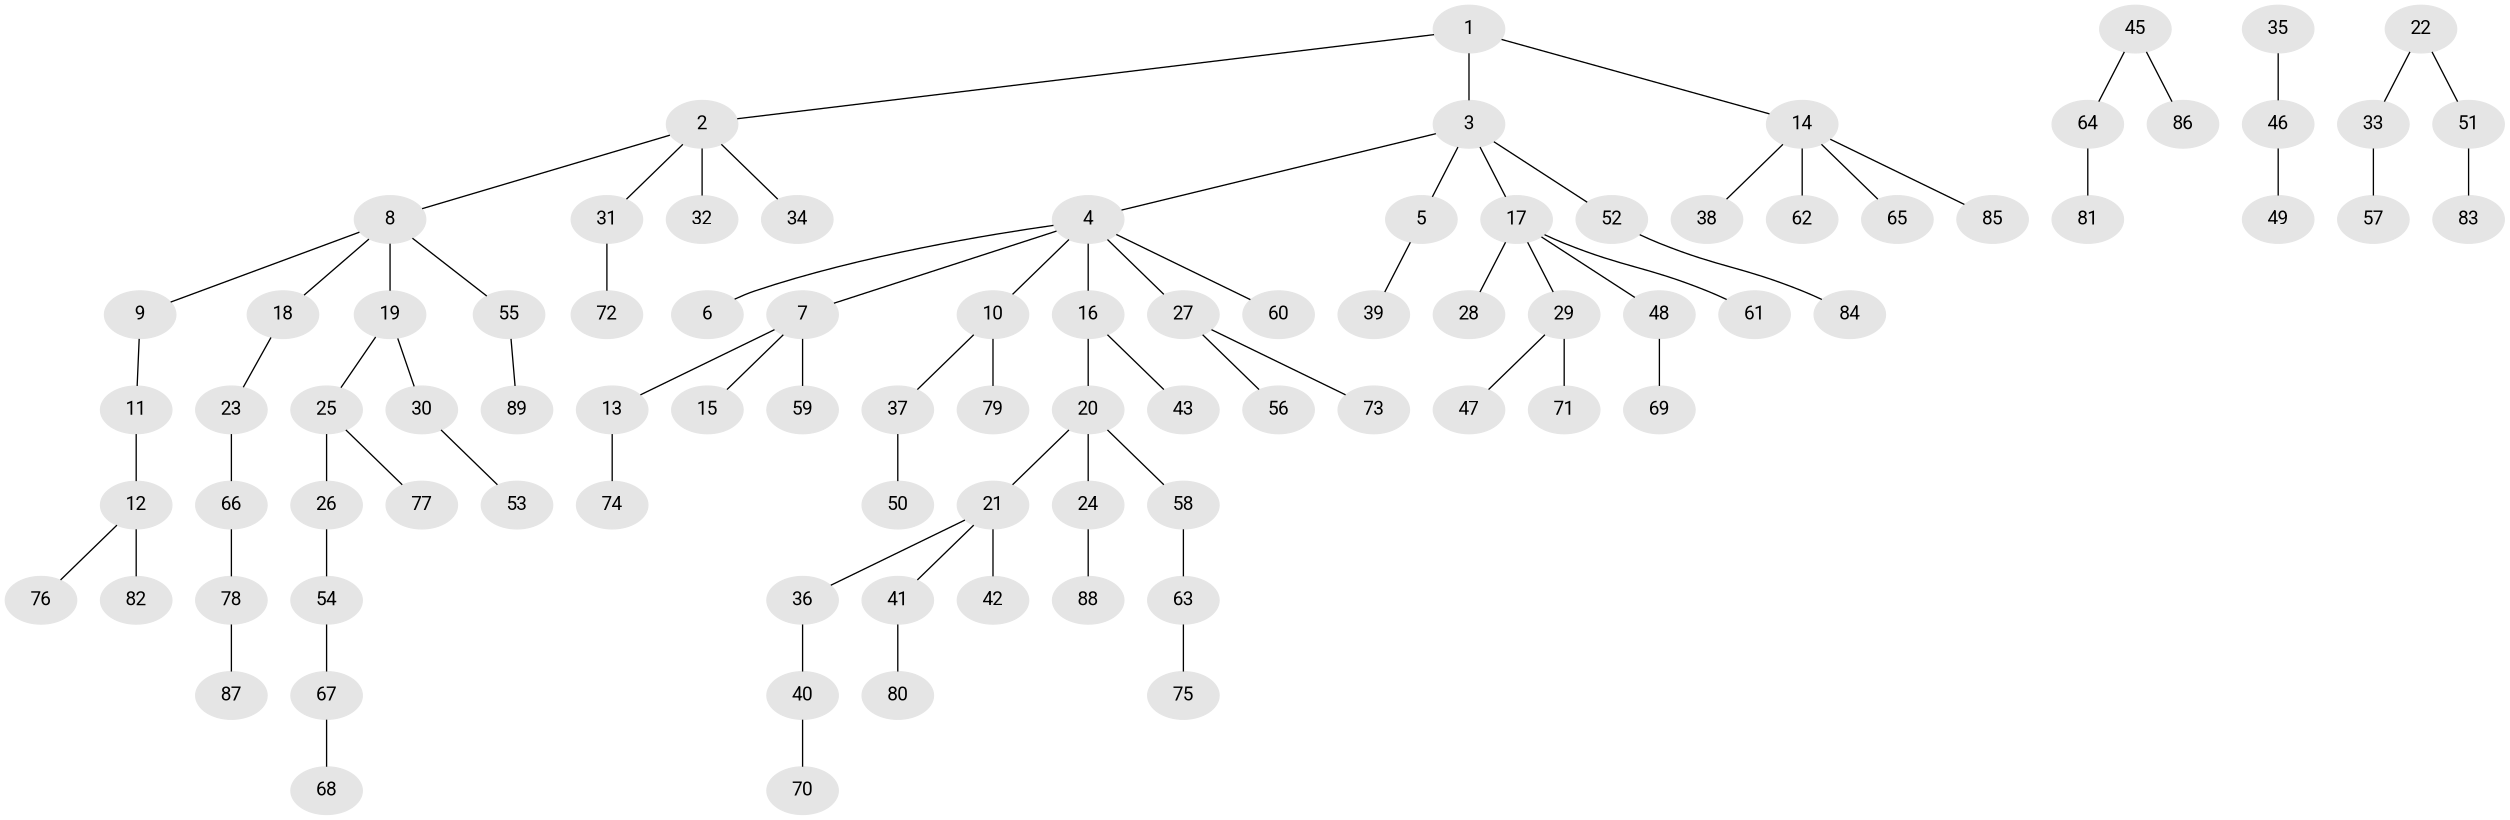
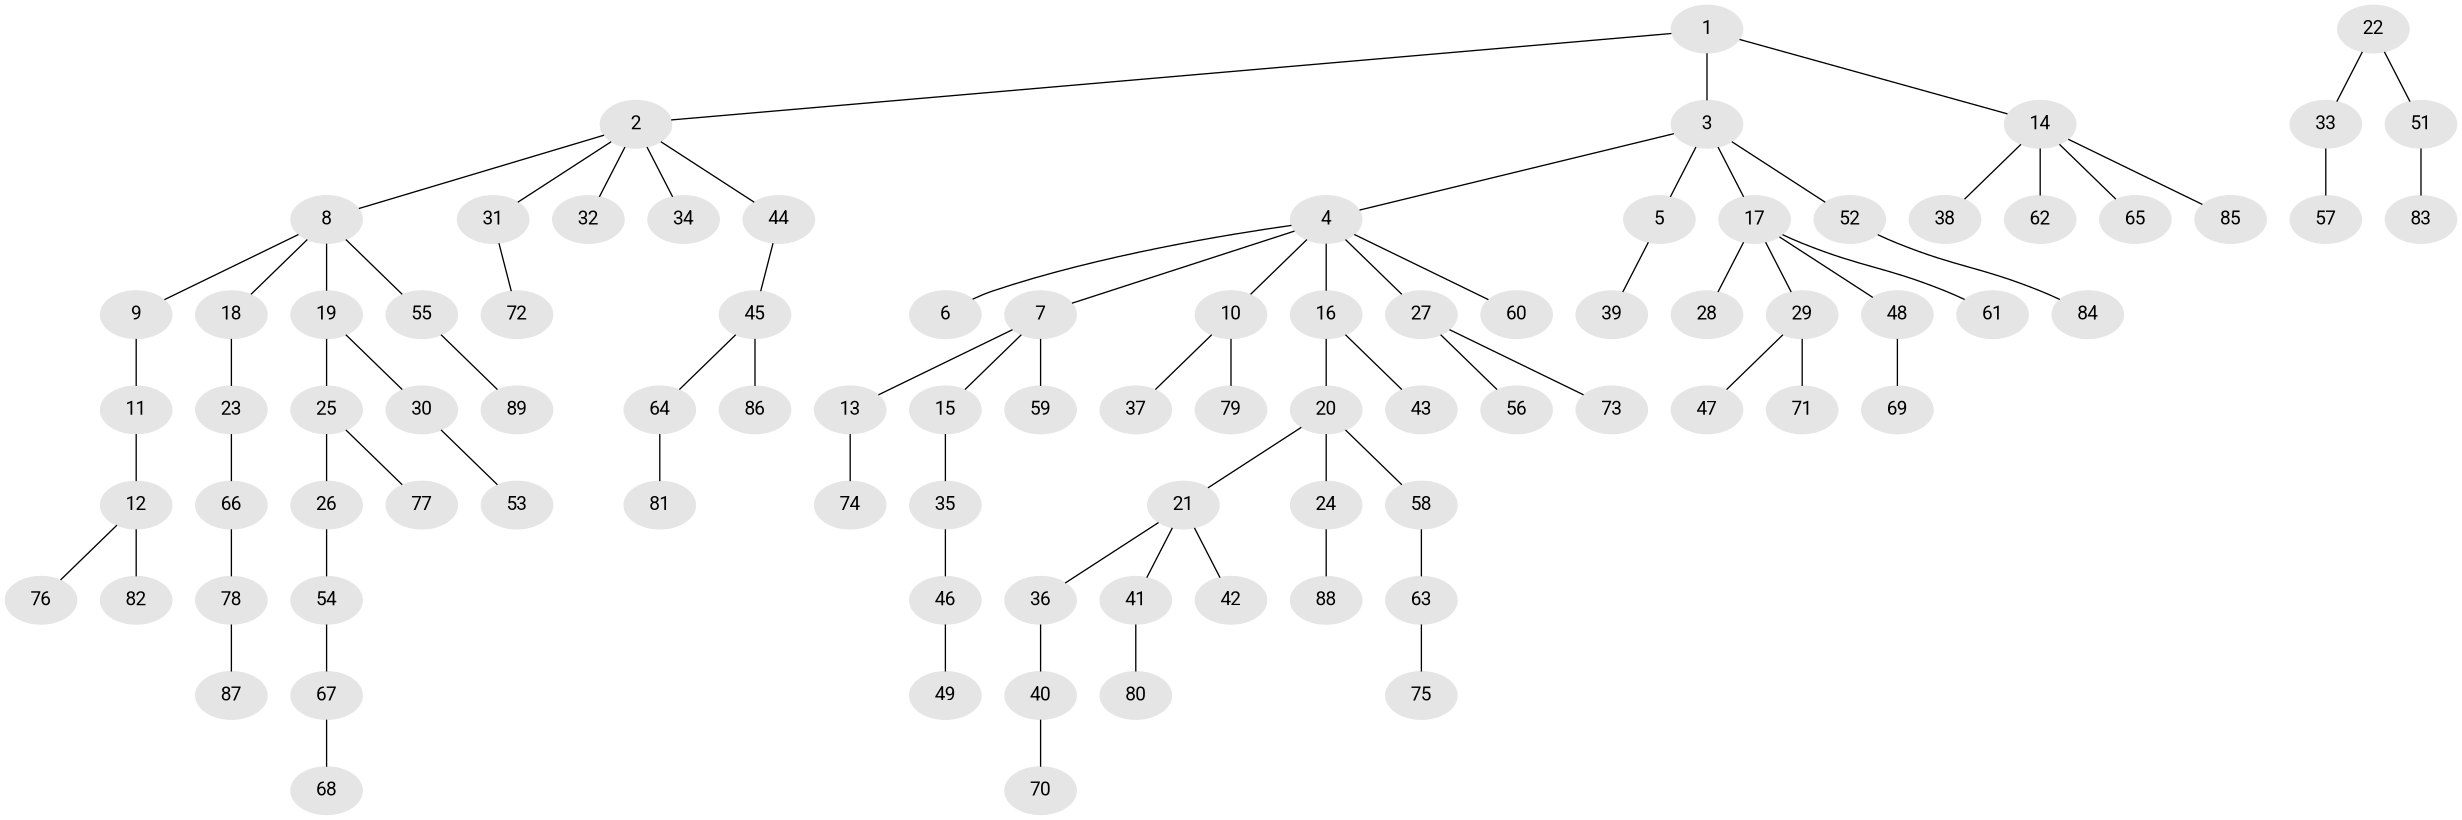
node "44": added
edge "15" -- "35": added
node "50": removed
